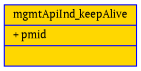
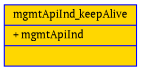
node "mgmtApiInd_keepAlive": text "+ pmid" -> "+ mgmtApiInd"
